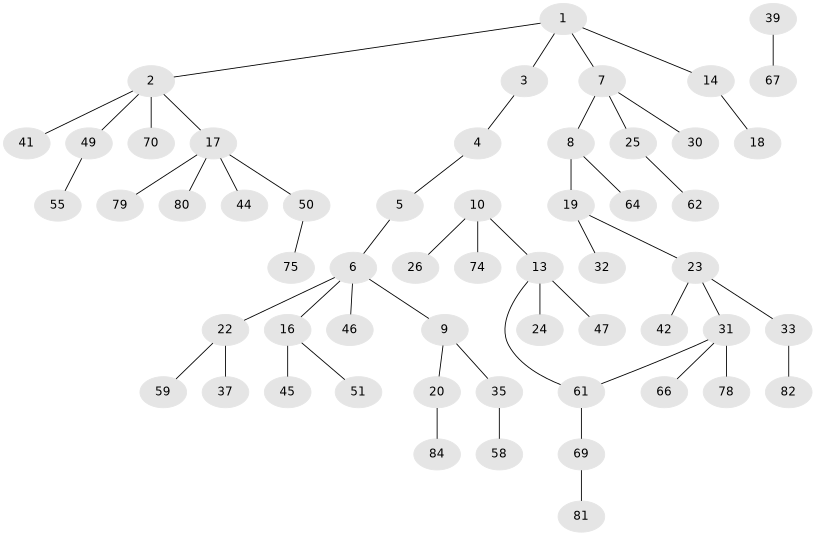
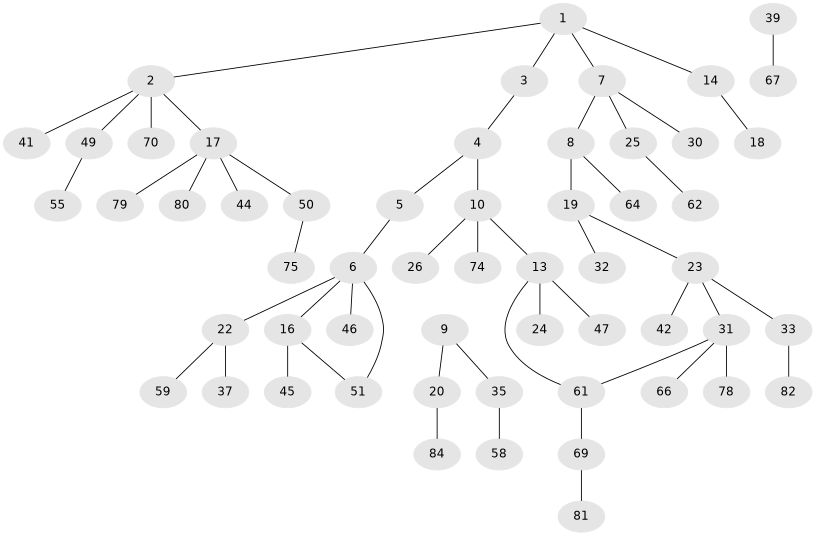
edge "4" -- "10": added
edge "6" -- "9": now "6" -- "51"
